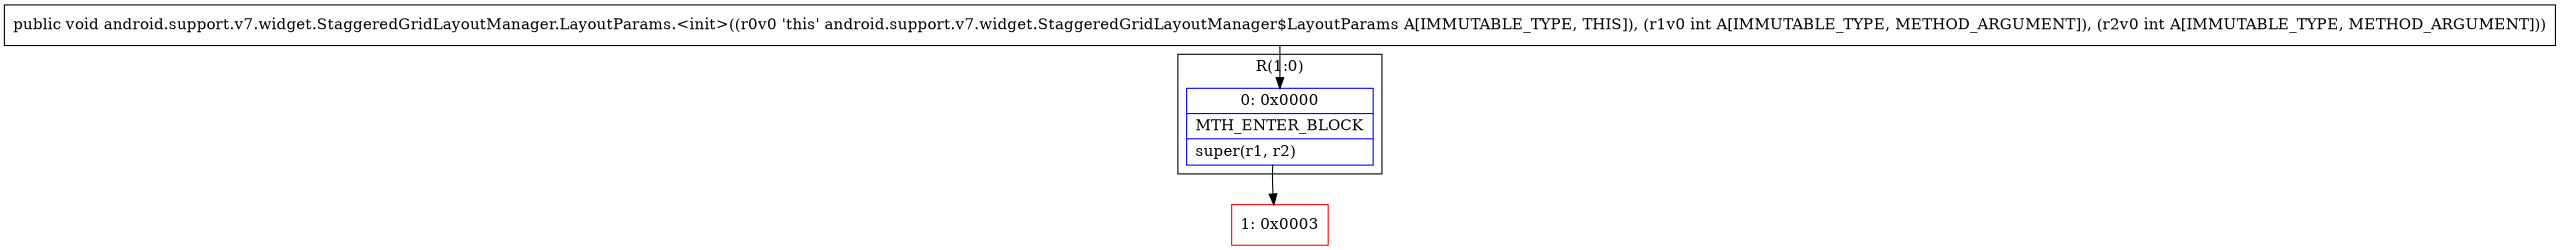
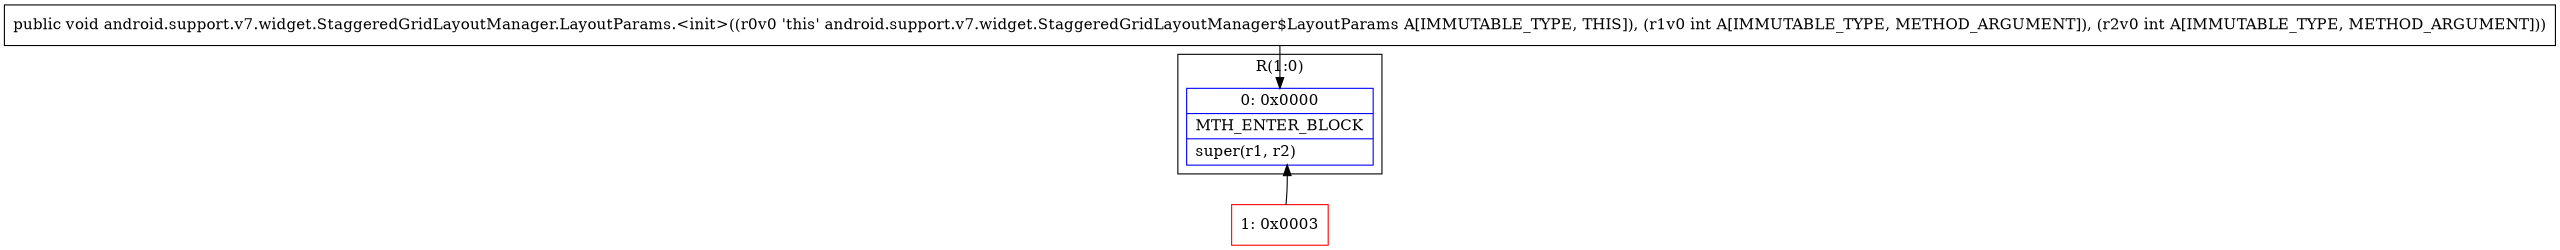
edge "0: 0x0000" -> "1: 0x0003": reversed
